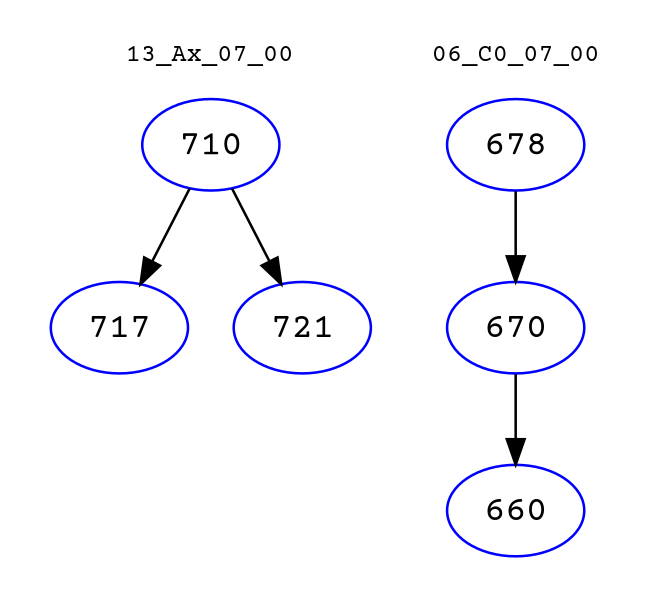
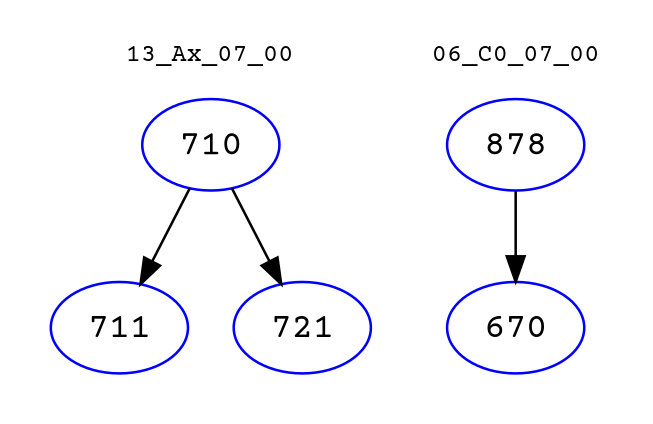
node "678": label "678" -> "878"
node "717": label "717" -> "711"
node "660": removed
